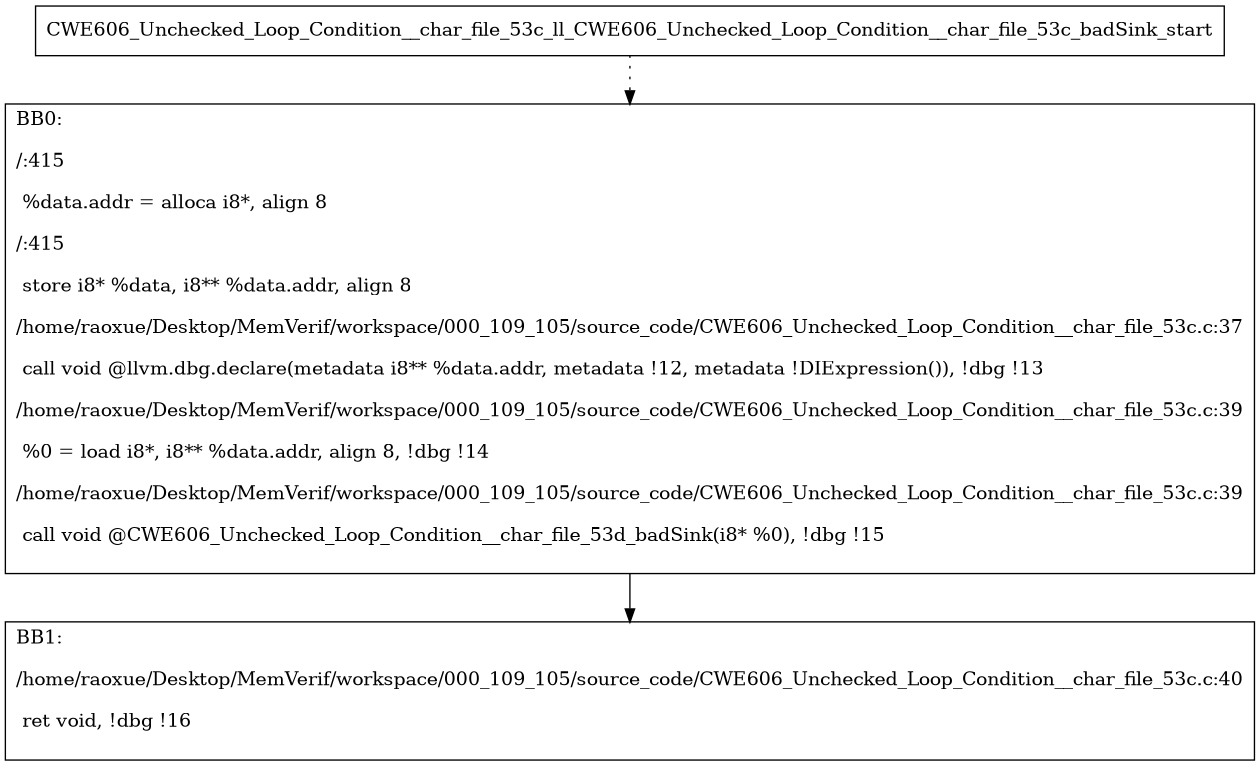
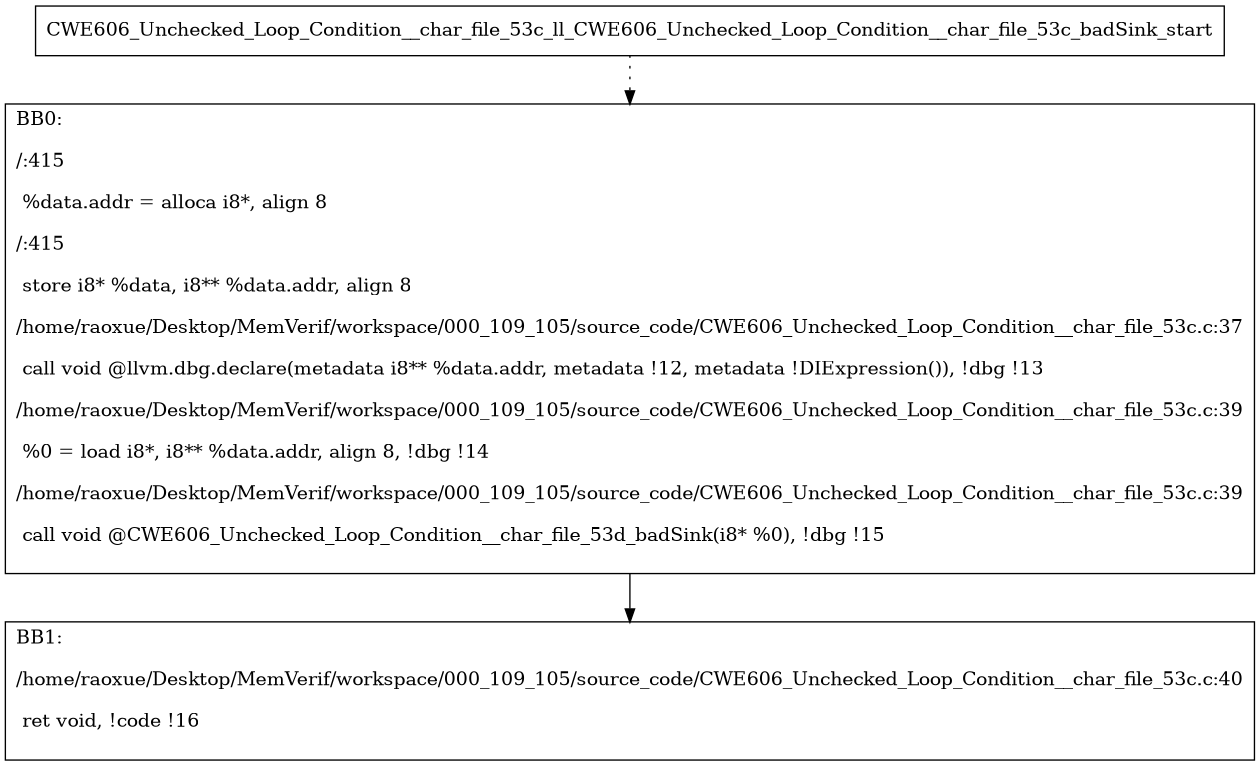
node "BB1:": text "ret void, !dbg !16" -> "ret void, !code !16"
